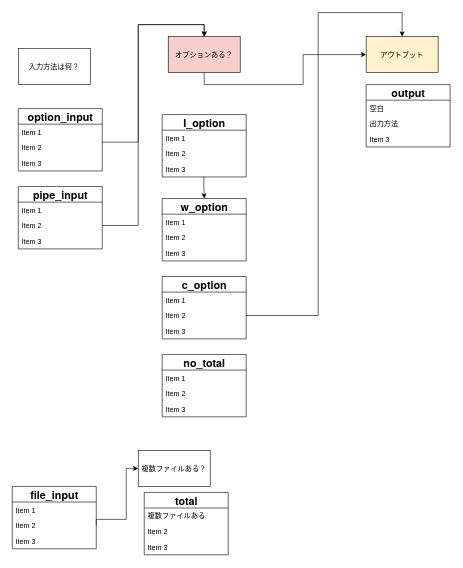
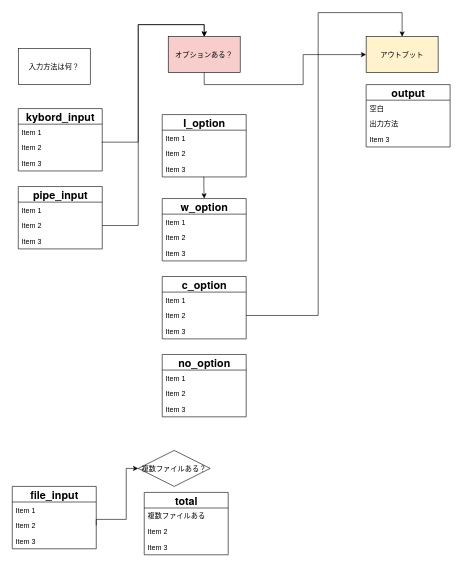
node "option_input": label "option_input" -> "kybord_input"
node "no_total": label "no_total" -> "no_option"
node "複数ファイルある？": shape rectangle -> diamond
